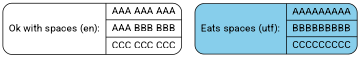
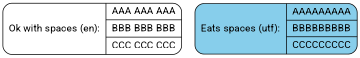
node "Ok with spaces (en):": text "AAA BBB BBB" -> "BBB BBB BBB"
